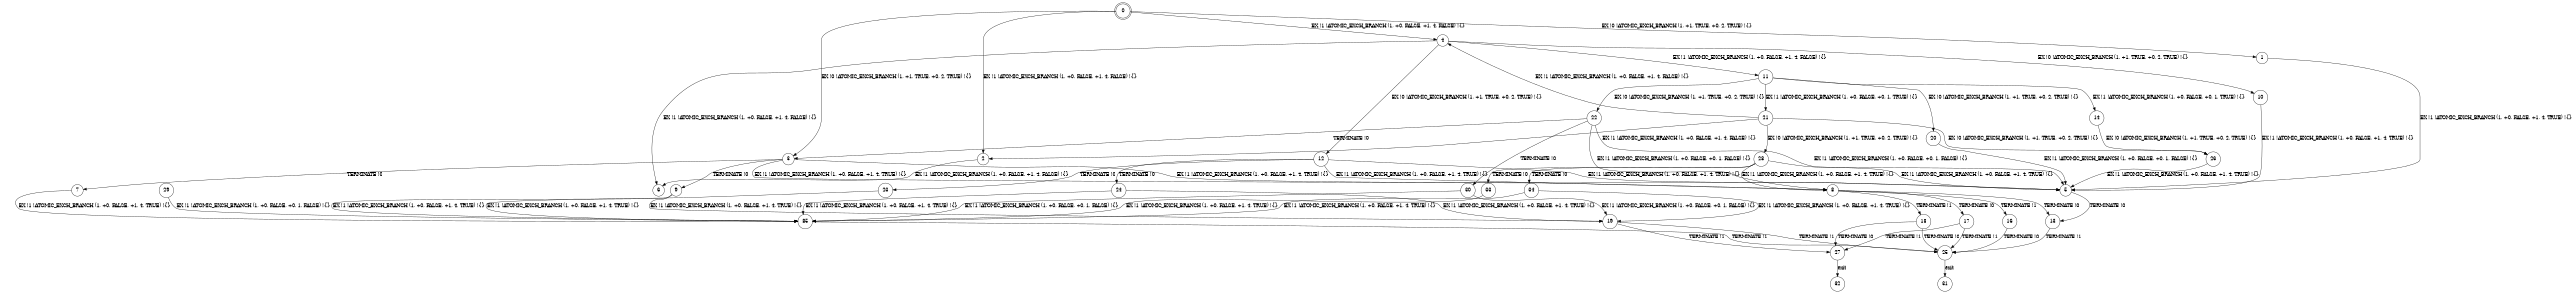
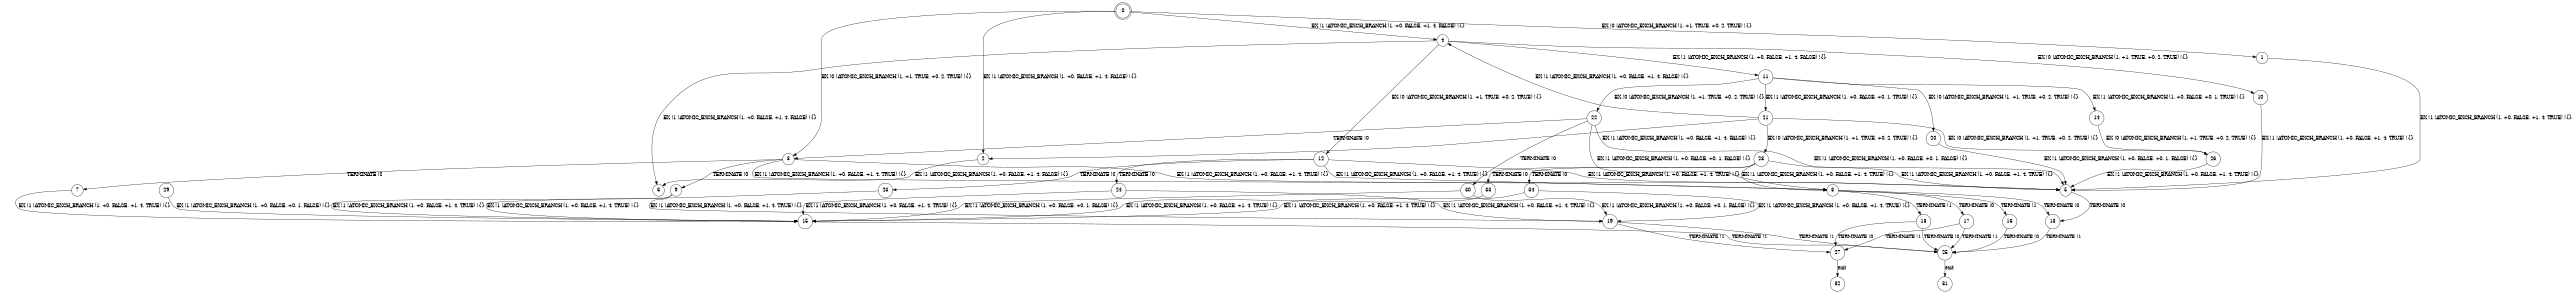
node "85": label "85" -> "15"
